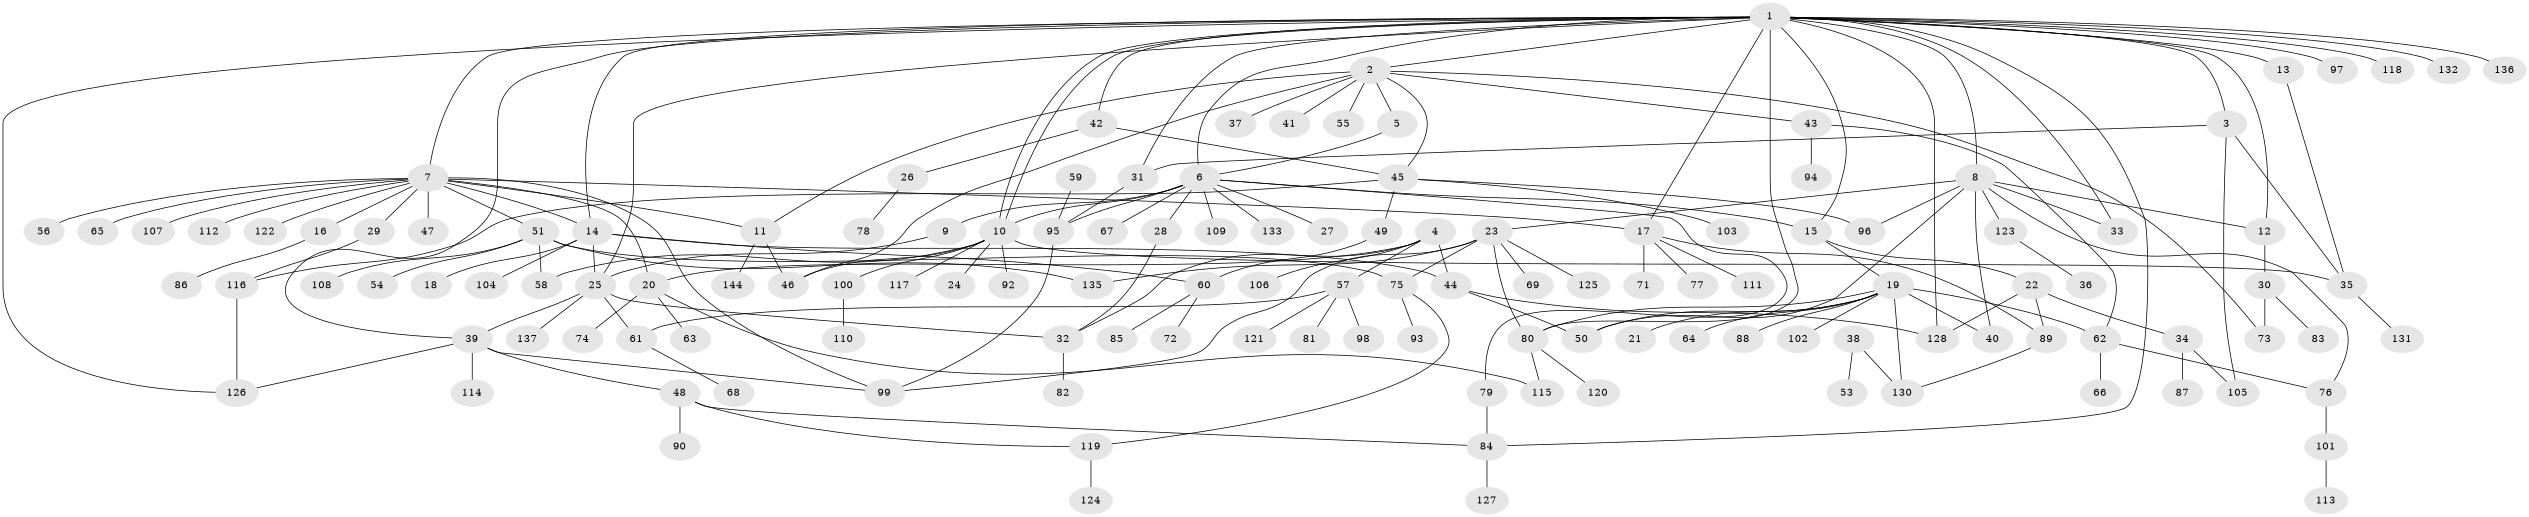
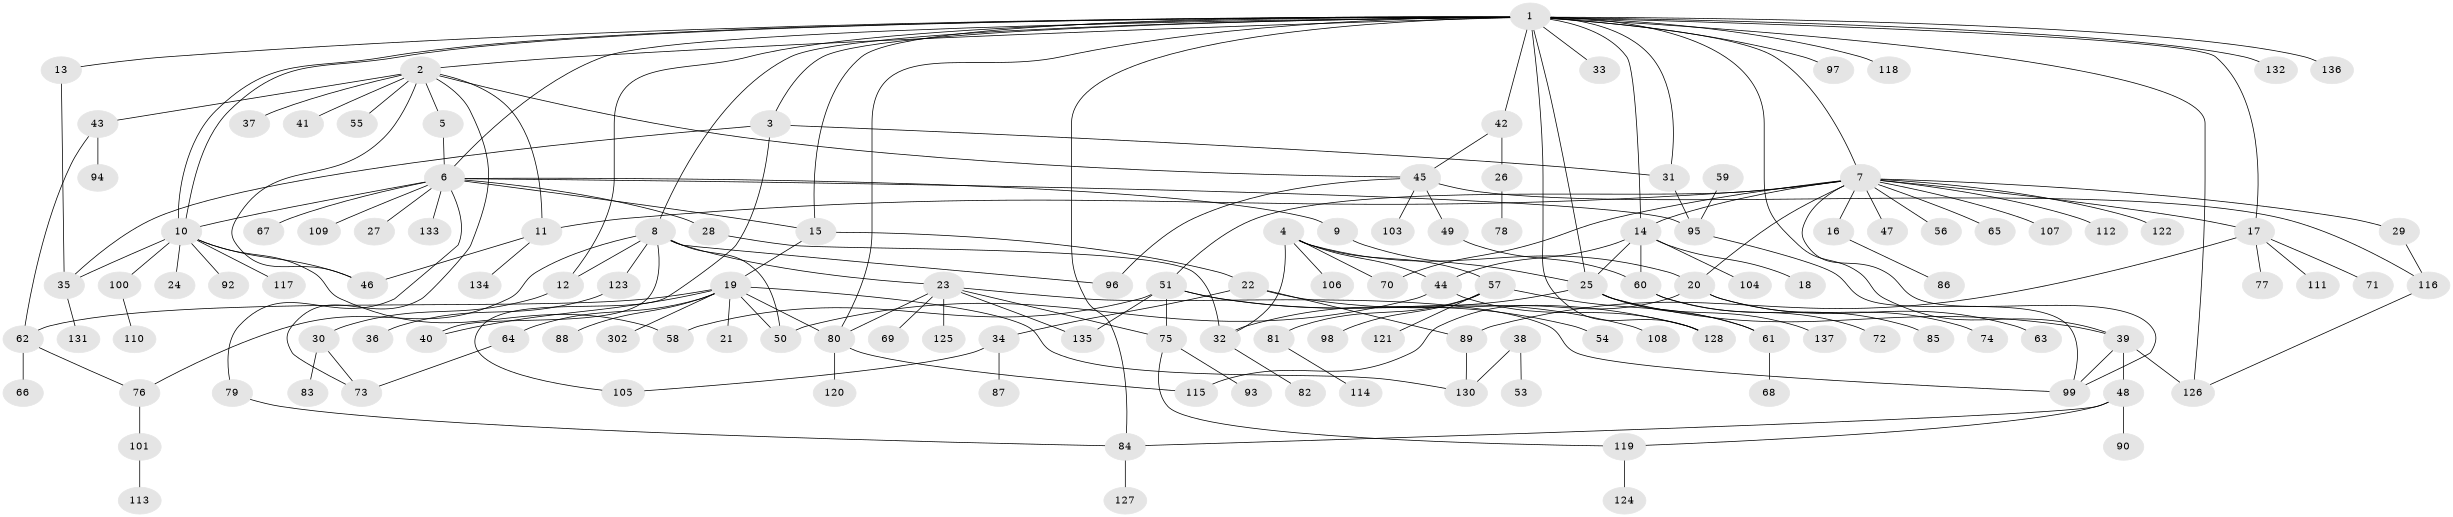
edge "8" -- "33": removed
node "144": label "144" -> "134"
node "70": added
node "102": label "102" -> "302"
edge "64" -- "73": added
edge "39" -- "114": now "81" -- "114"
